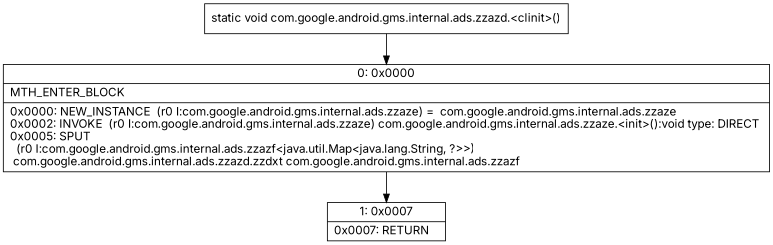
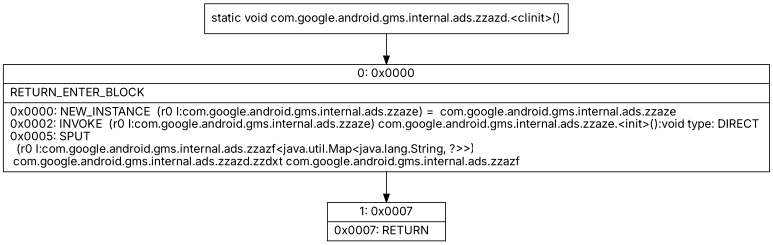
node "0: 0x0000": text "MTH_ENTER_BLOCK" -> "RETURN_ENTER_BLOCK"
